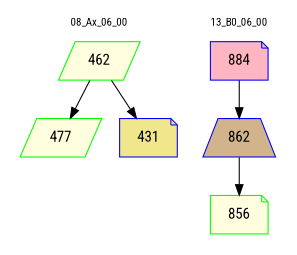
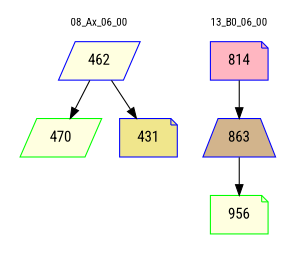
node "462": color green -> blue
node "884": label "884" -> "814"
node "477": label "477" -> "470"
node "862": label "862" -> "863"
node "856": label "856" -> "956"
